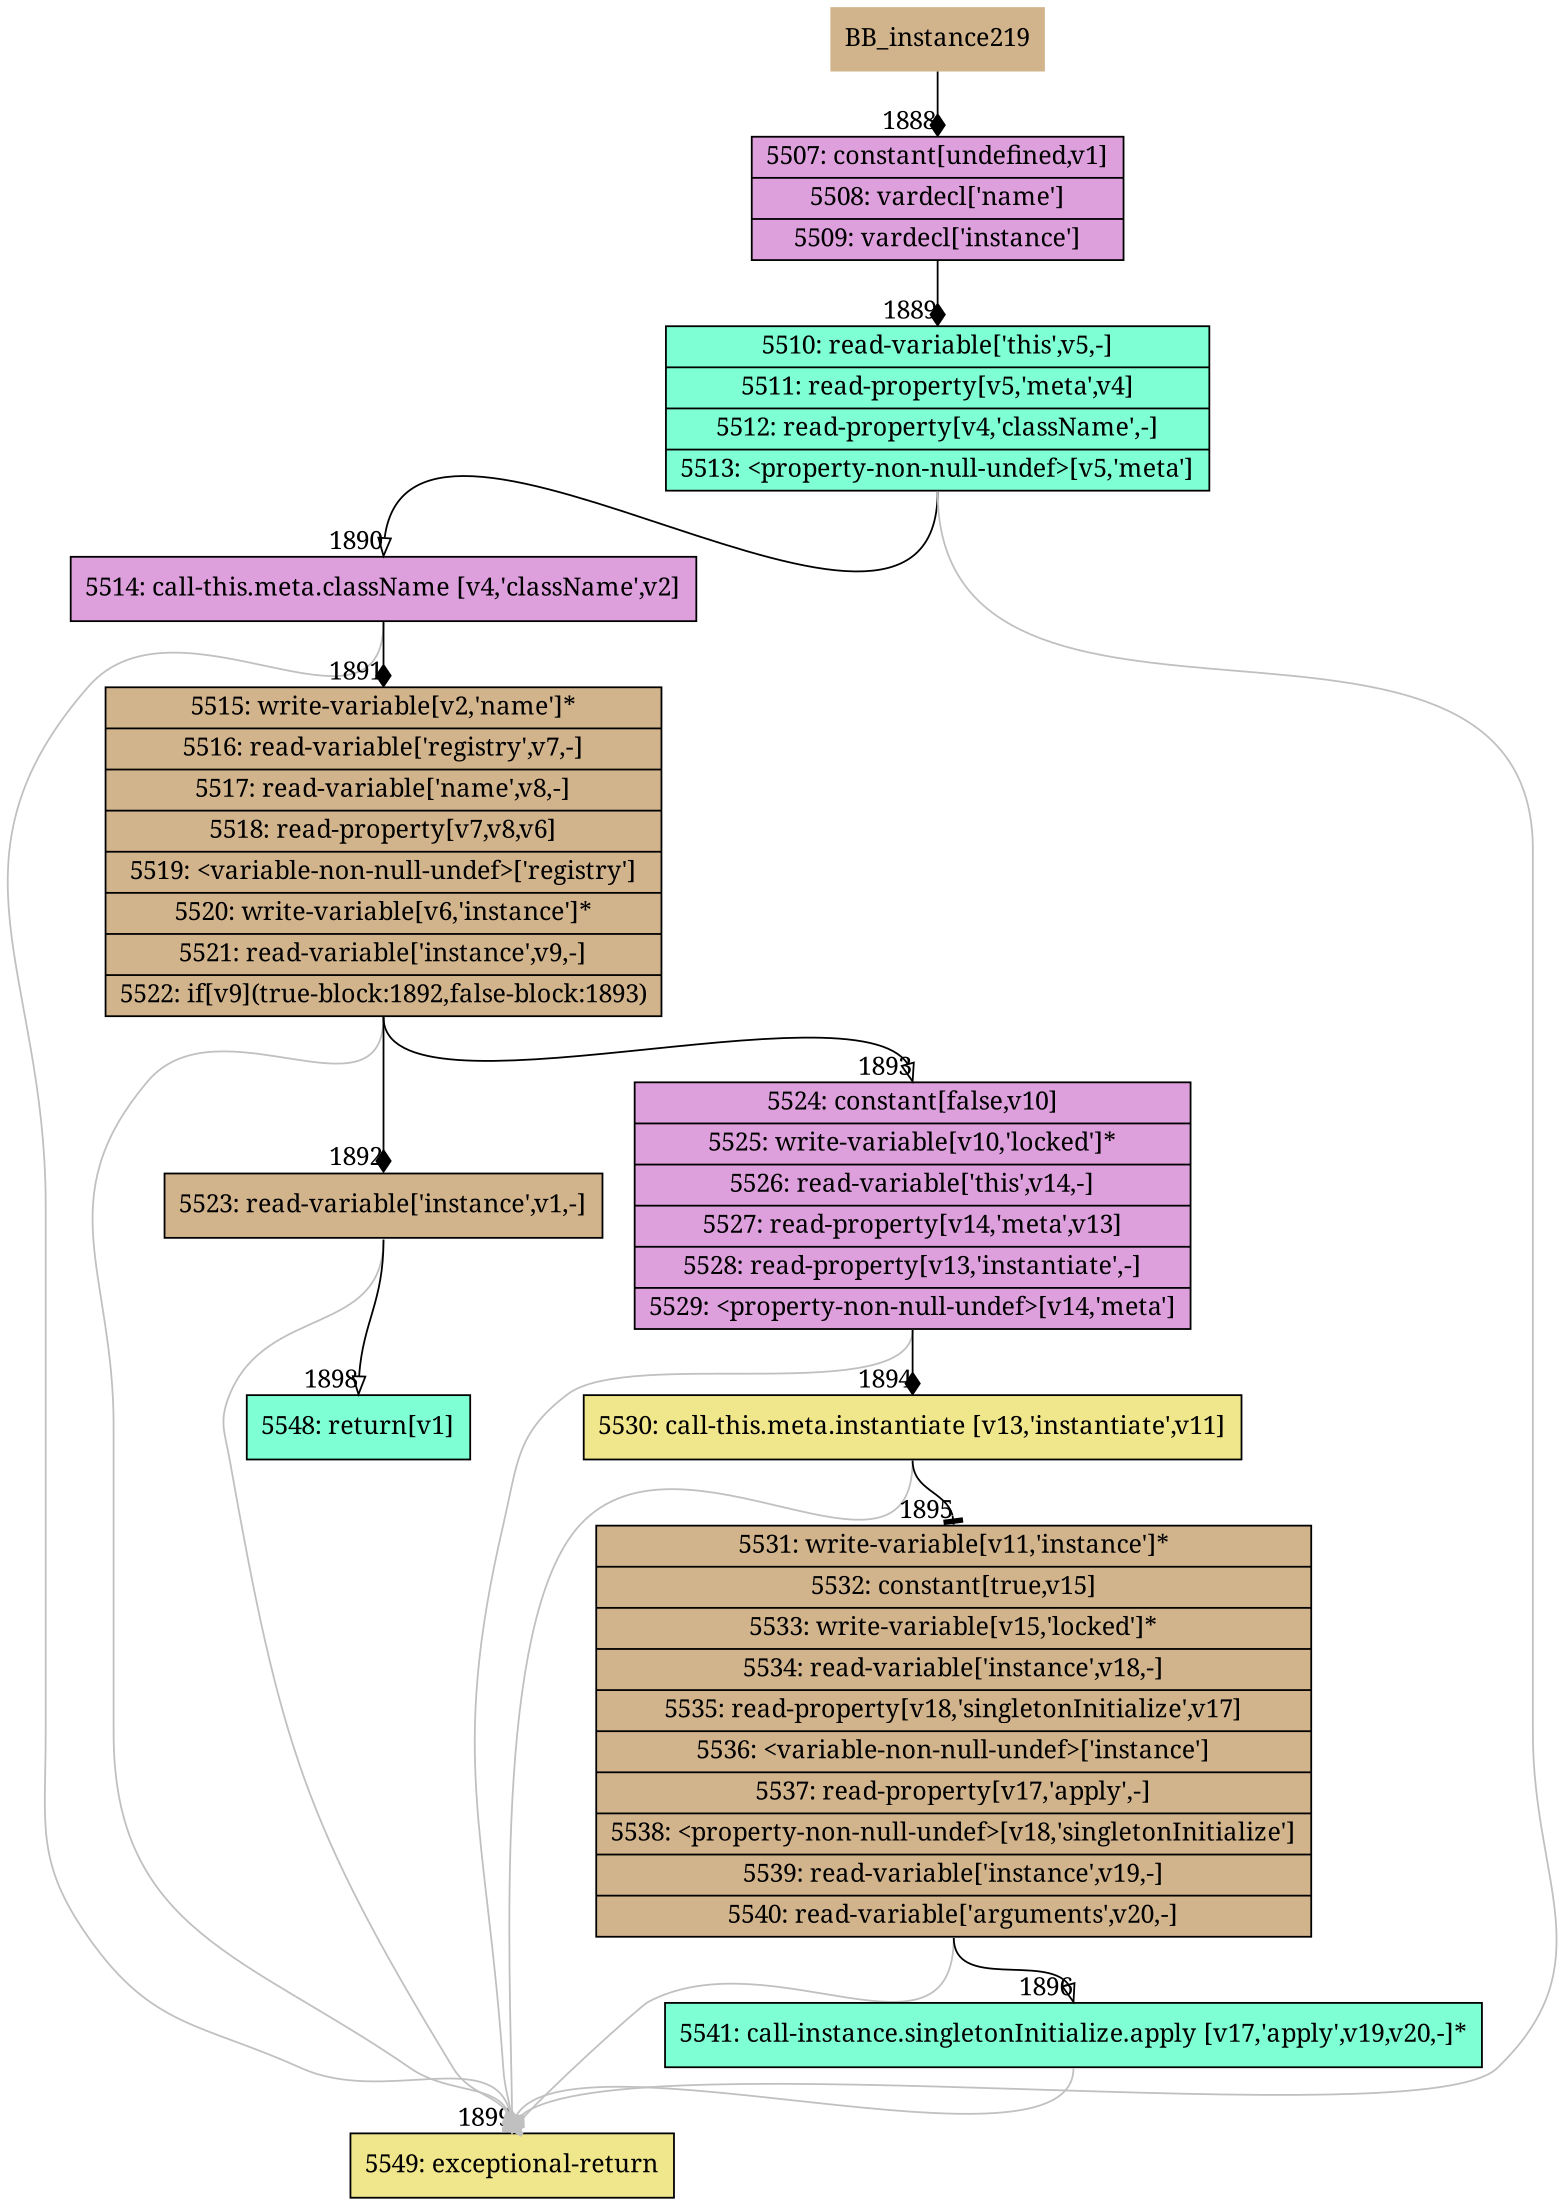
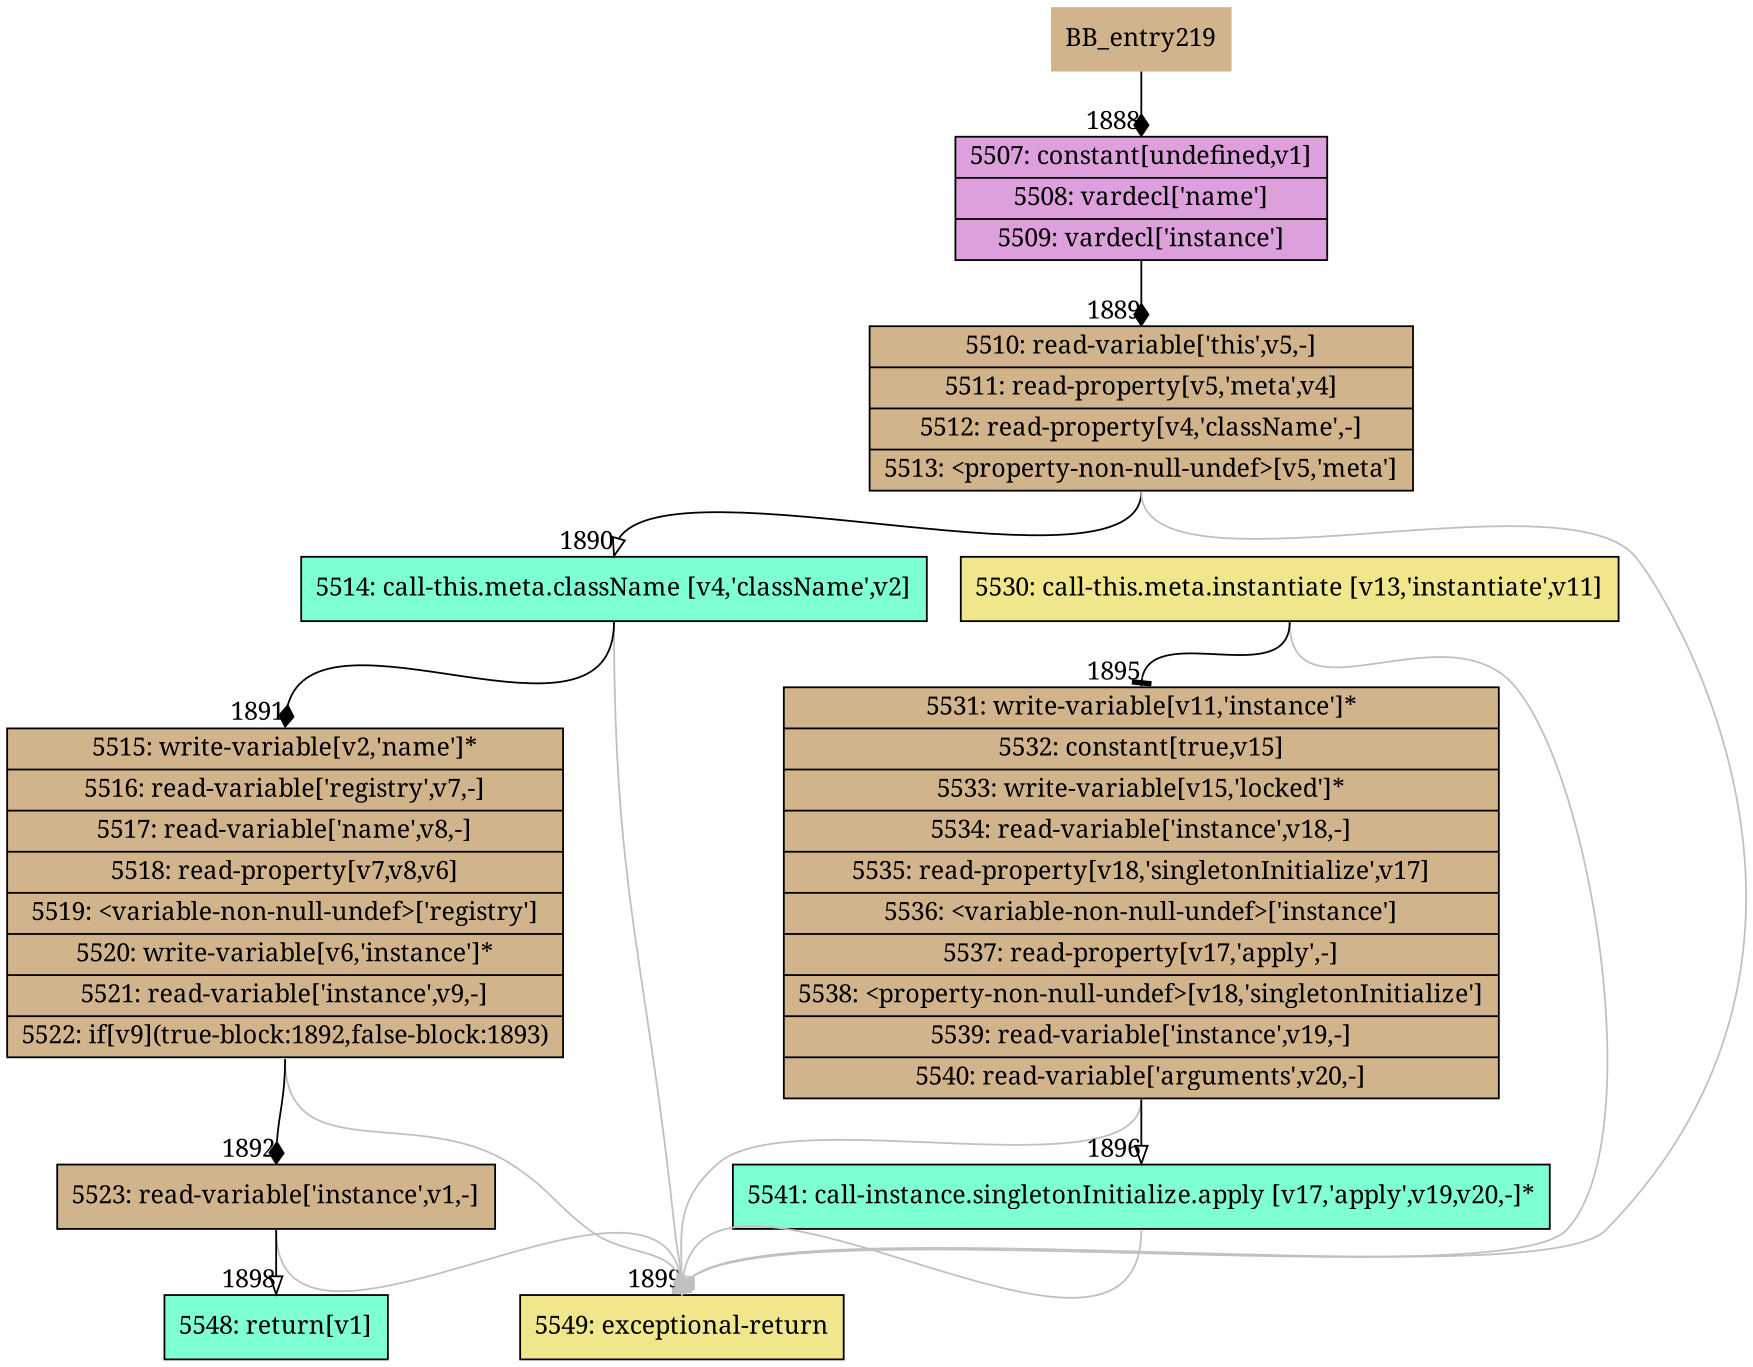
node "BB_instance219": label "BB_instance219" -> "BB_entry219"
node "5510: read-variable['this',v5,-]": fillcolor aquamarine -> tan
node "5514: call-this.meta.className [v4,'className',v2]": fillcolor plum -> aquamarine
node "5524: constant[false,v10]": removed
